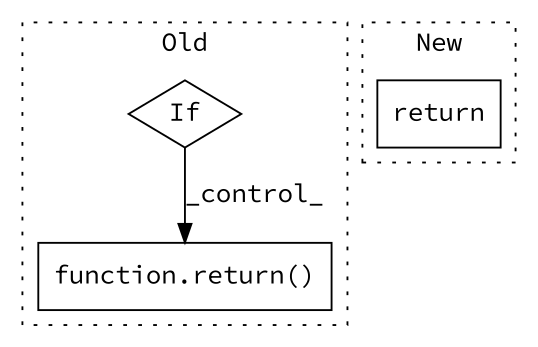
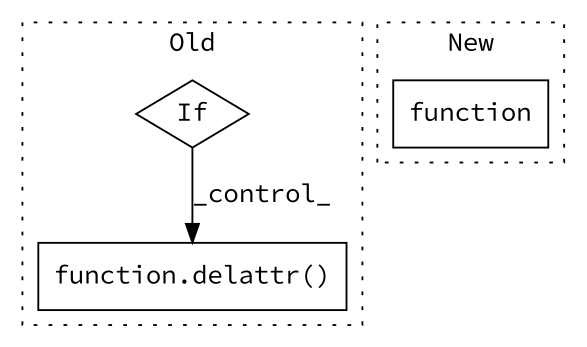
node "return": label "return" -> "function"
node "function.return()": label "function.return()" -> "function.delattr()"
